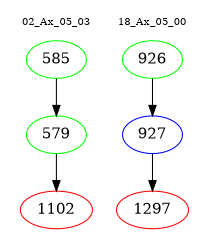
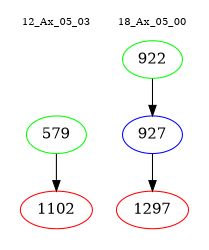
cluster "02_Ax_05_03": label "02_Ax_05_03" -> "12_Ax_05_03"
node "585": removed
node "926": label "926" -> "922"
